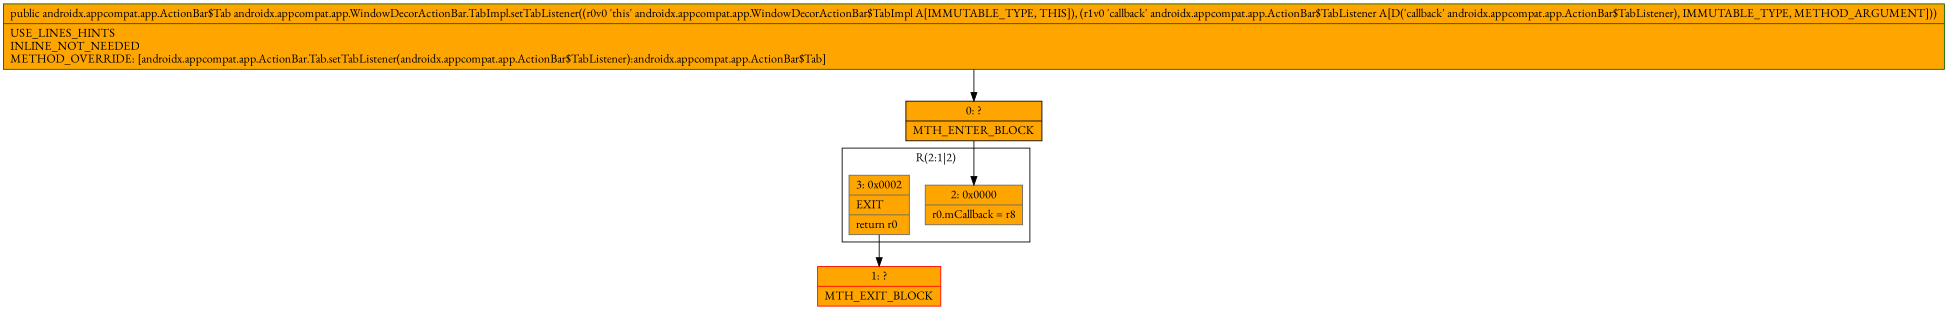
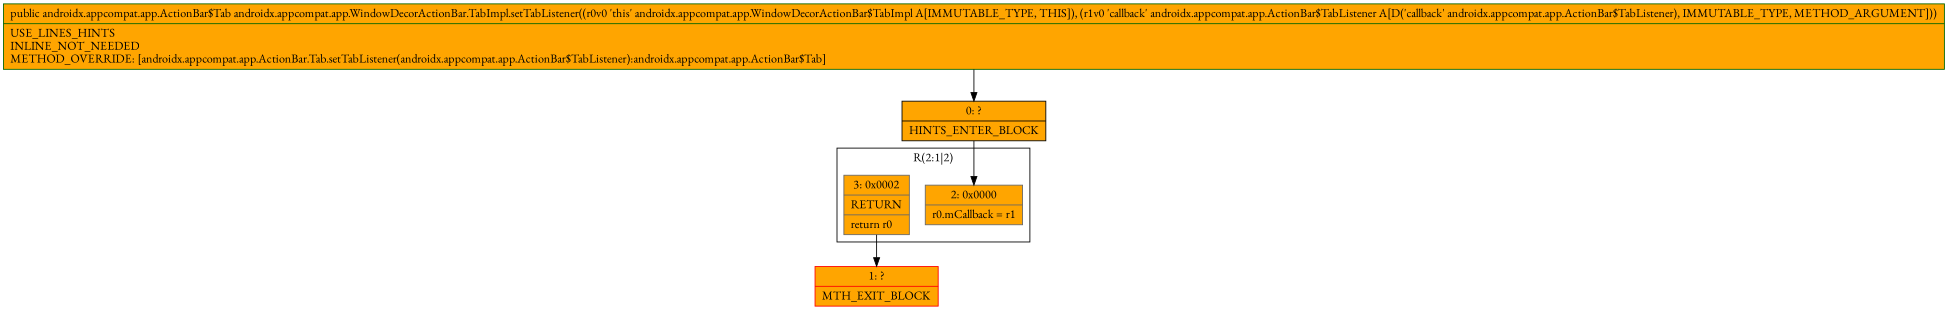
node "0: ?": text "MTH_ENTER_BLOCK" -> "HINTS_ENTER_BLOCK"
node "3: 0x0002": text "EXIT" -> "RETURN"
node "2: 0x0000": text "r0.mCallback = r8" -> "r0.mCallback = r1"
